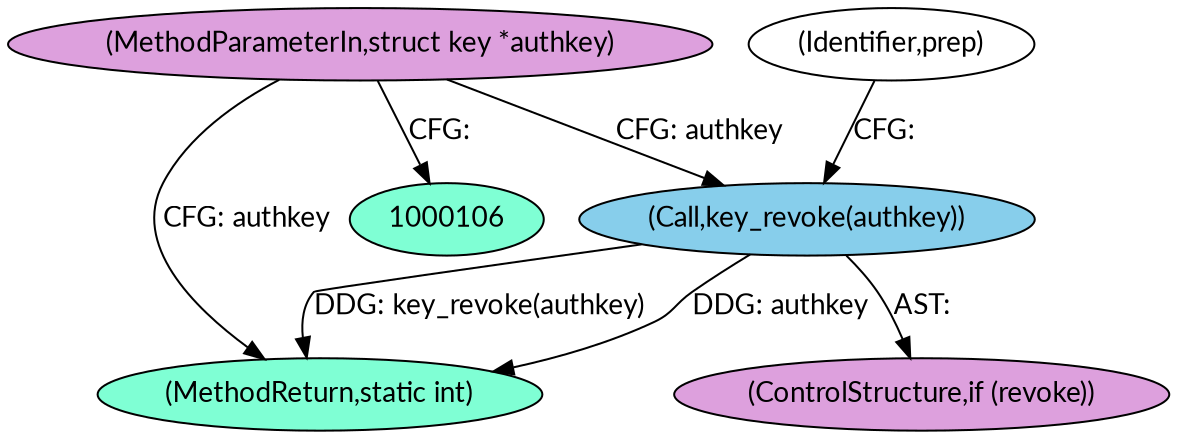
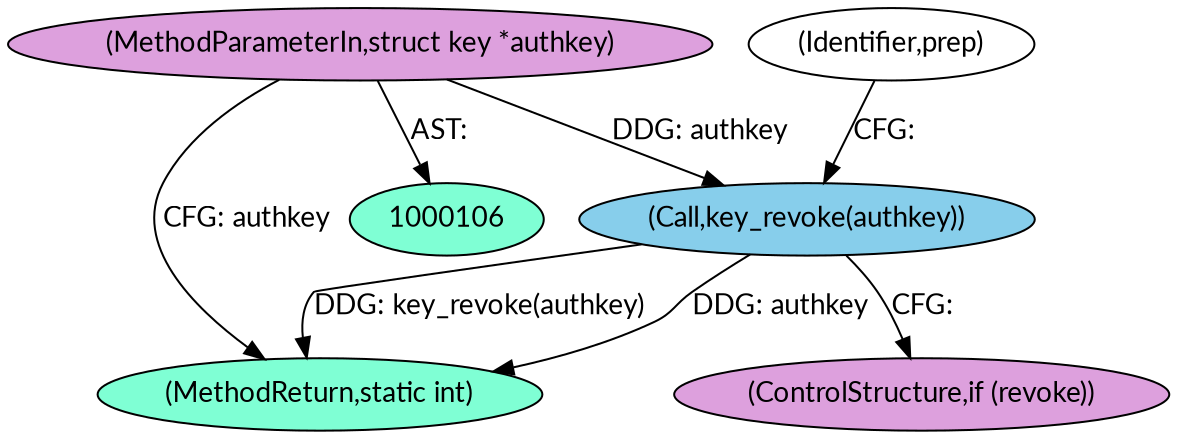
edge "(MethodParameterIn,struct key *authkey)" -> "1000106": label "CFG: " -> "AST: "
edge "(MethodParameterIn,struct key *authkey)" -> "(Call,key_revoke(authkey))": label "CFG: authkey" -> "DDG: authkey"
edge "(Call,key_revoke(authkey))" -> "(ControlStructure,if (revoke))": label "AST: " -> "CFG: "
